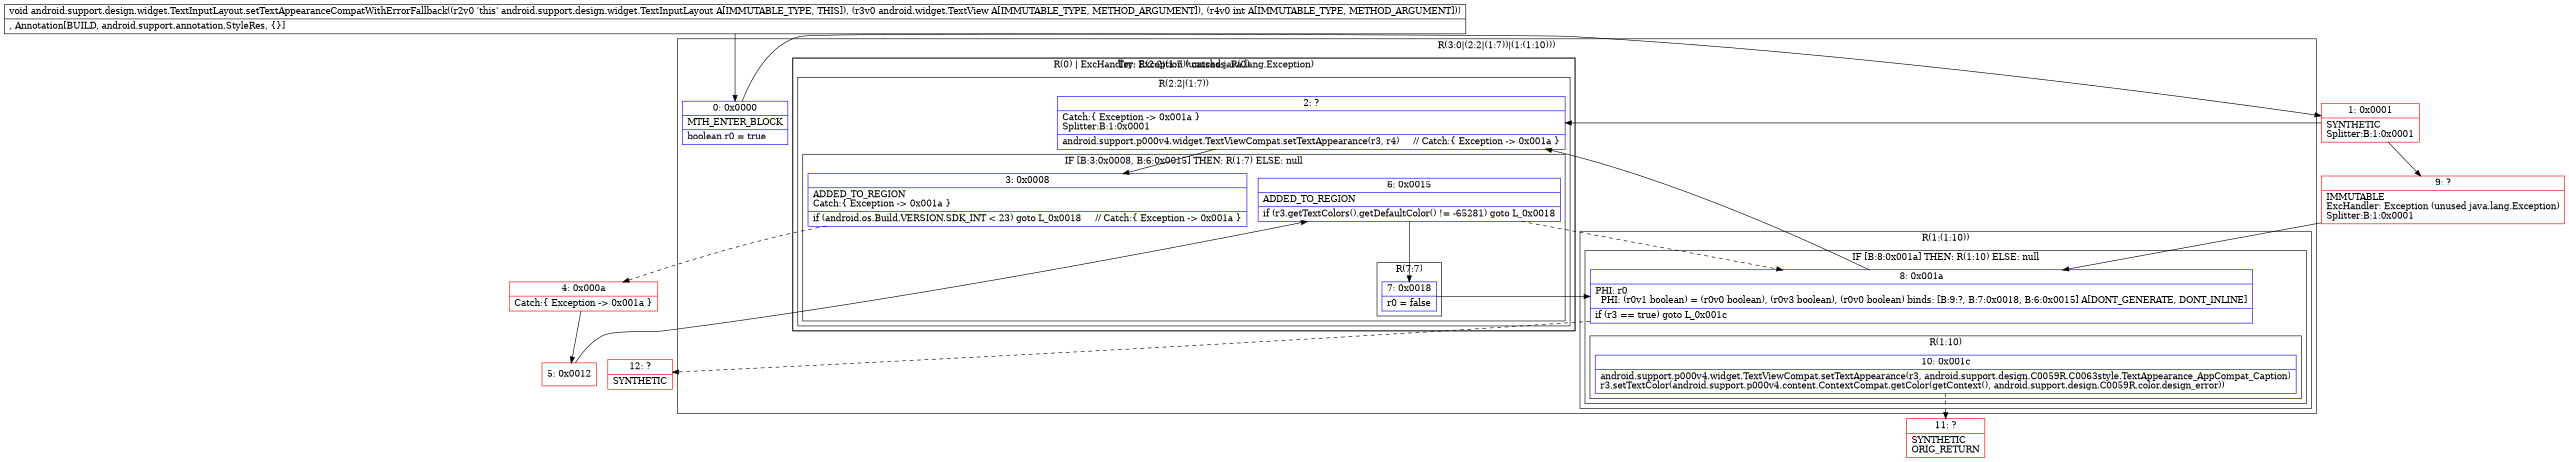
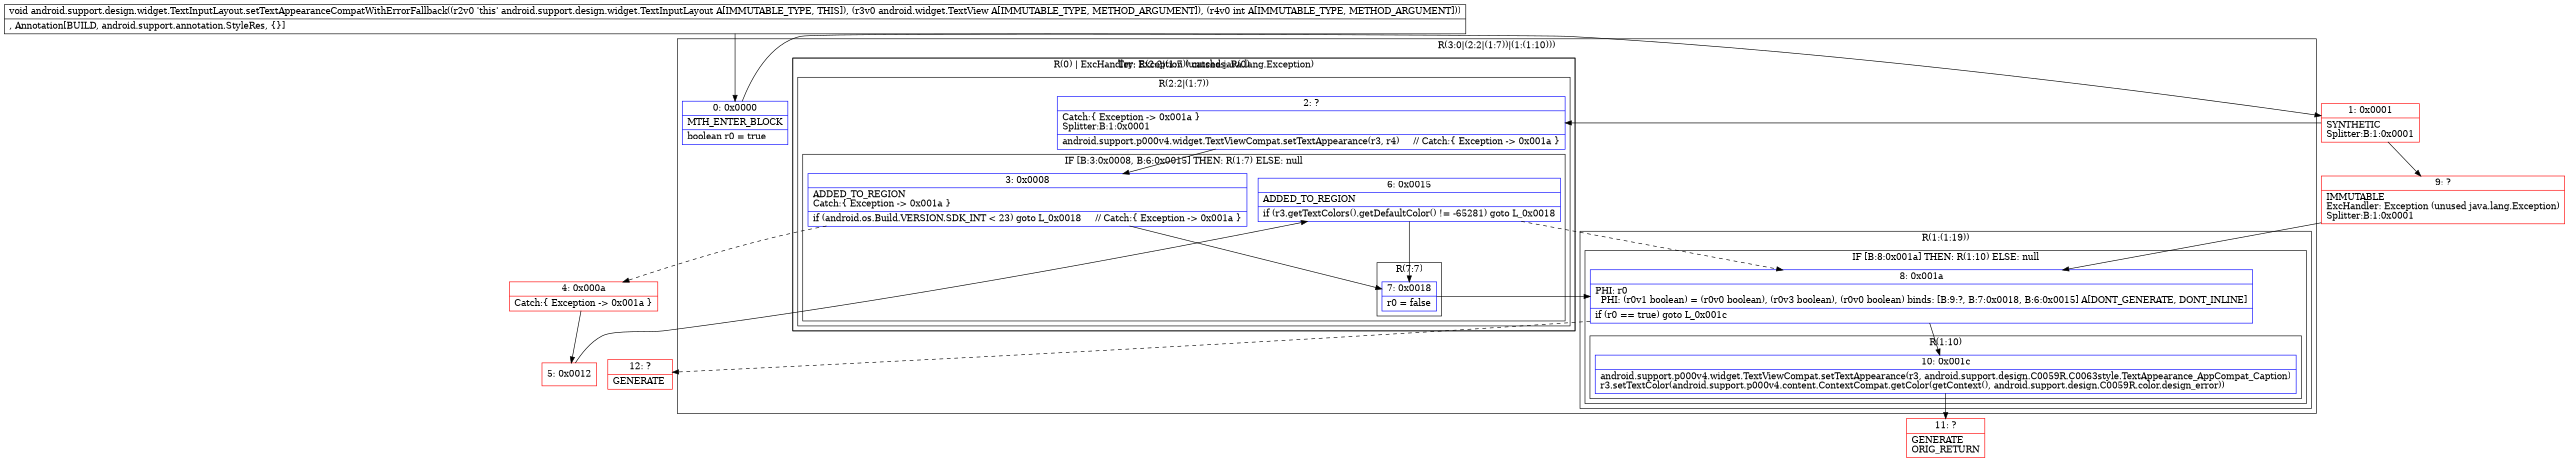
edge "8: 0x001a" -> "2: ?": now "8: 0x001a" -> "10: 0x001c"
cluster "R(1:(1:10))": label "R(1:(1:10))" -> "R(1:(1:19))"
edge "3: 0x0008" -> "7: 0x0018": added
node "8: 0x001a": text "if (r3 == true) goto L_0x001c" -> "if (r0 == true) goto L_0x001c"
node "12: ?": text "SYNTHETIC" -> "GENERATE"
edge "10: 0x001c" -> "11: ?": style dashed -> solid
node "11: ?": text "SYNTHETIC" -> "GENERATE"
